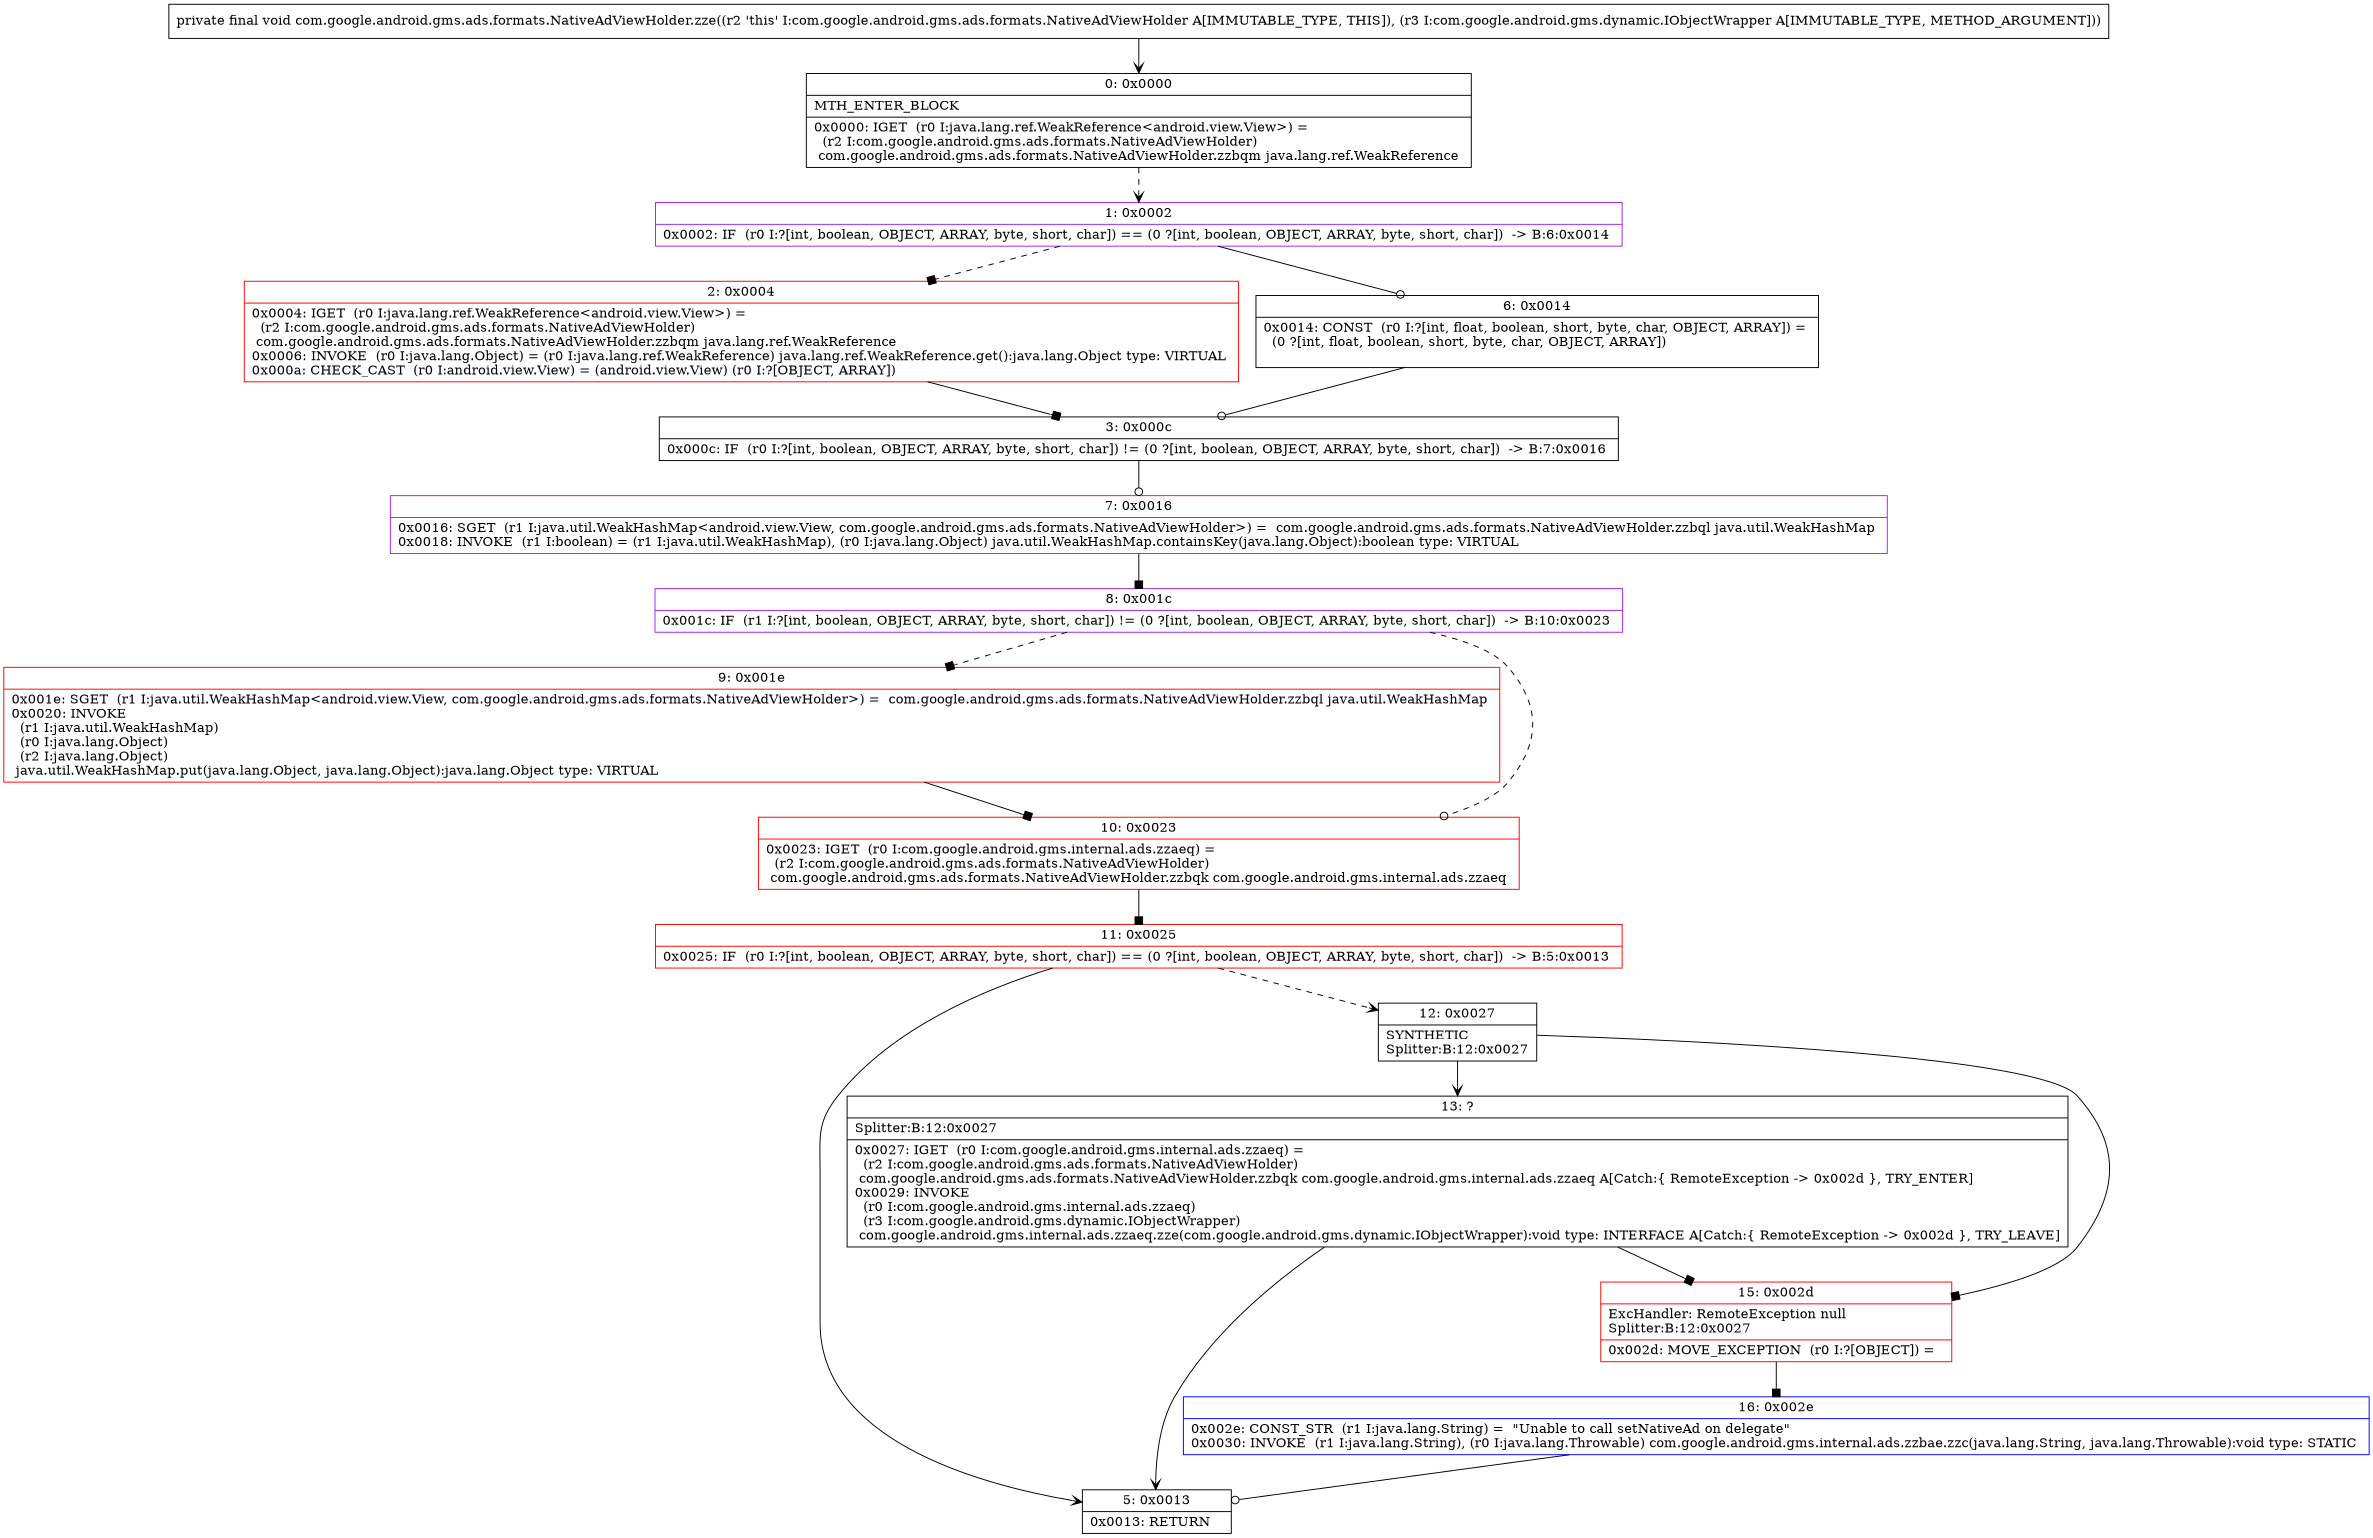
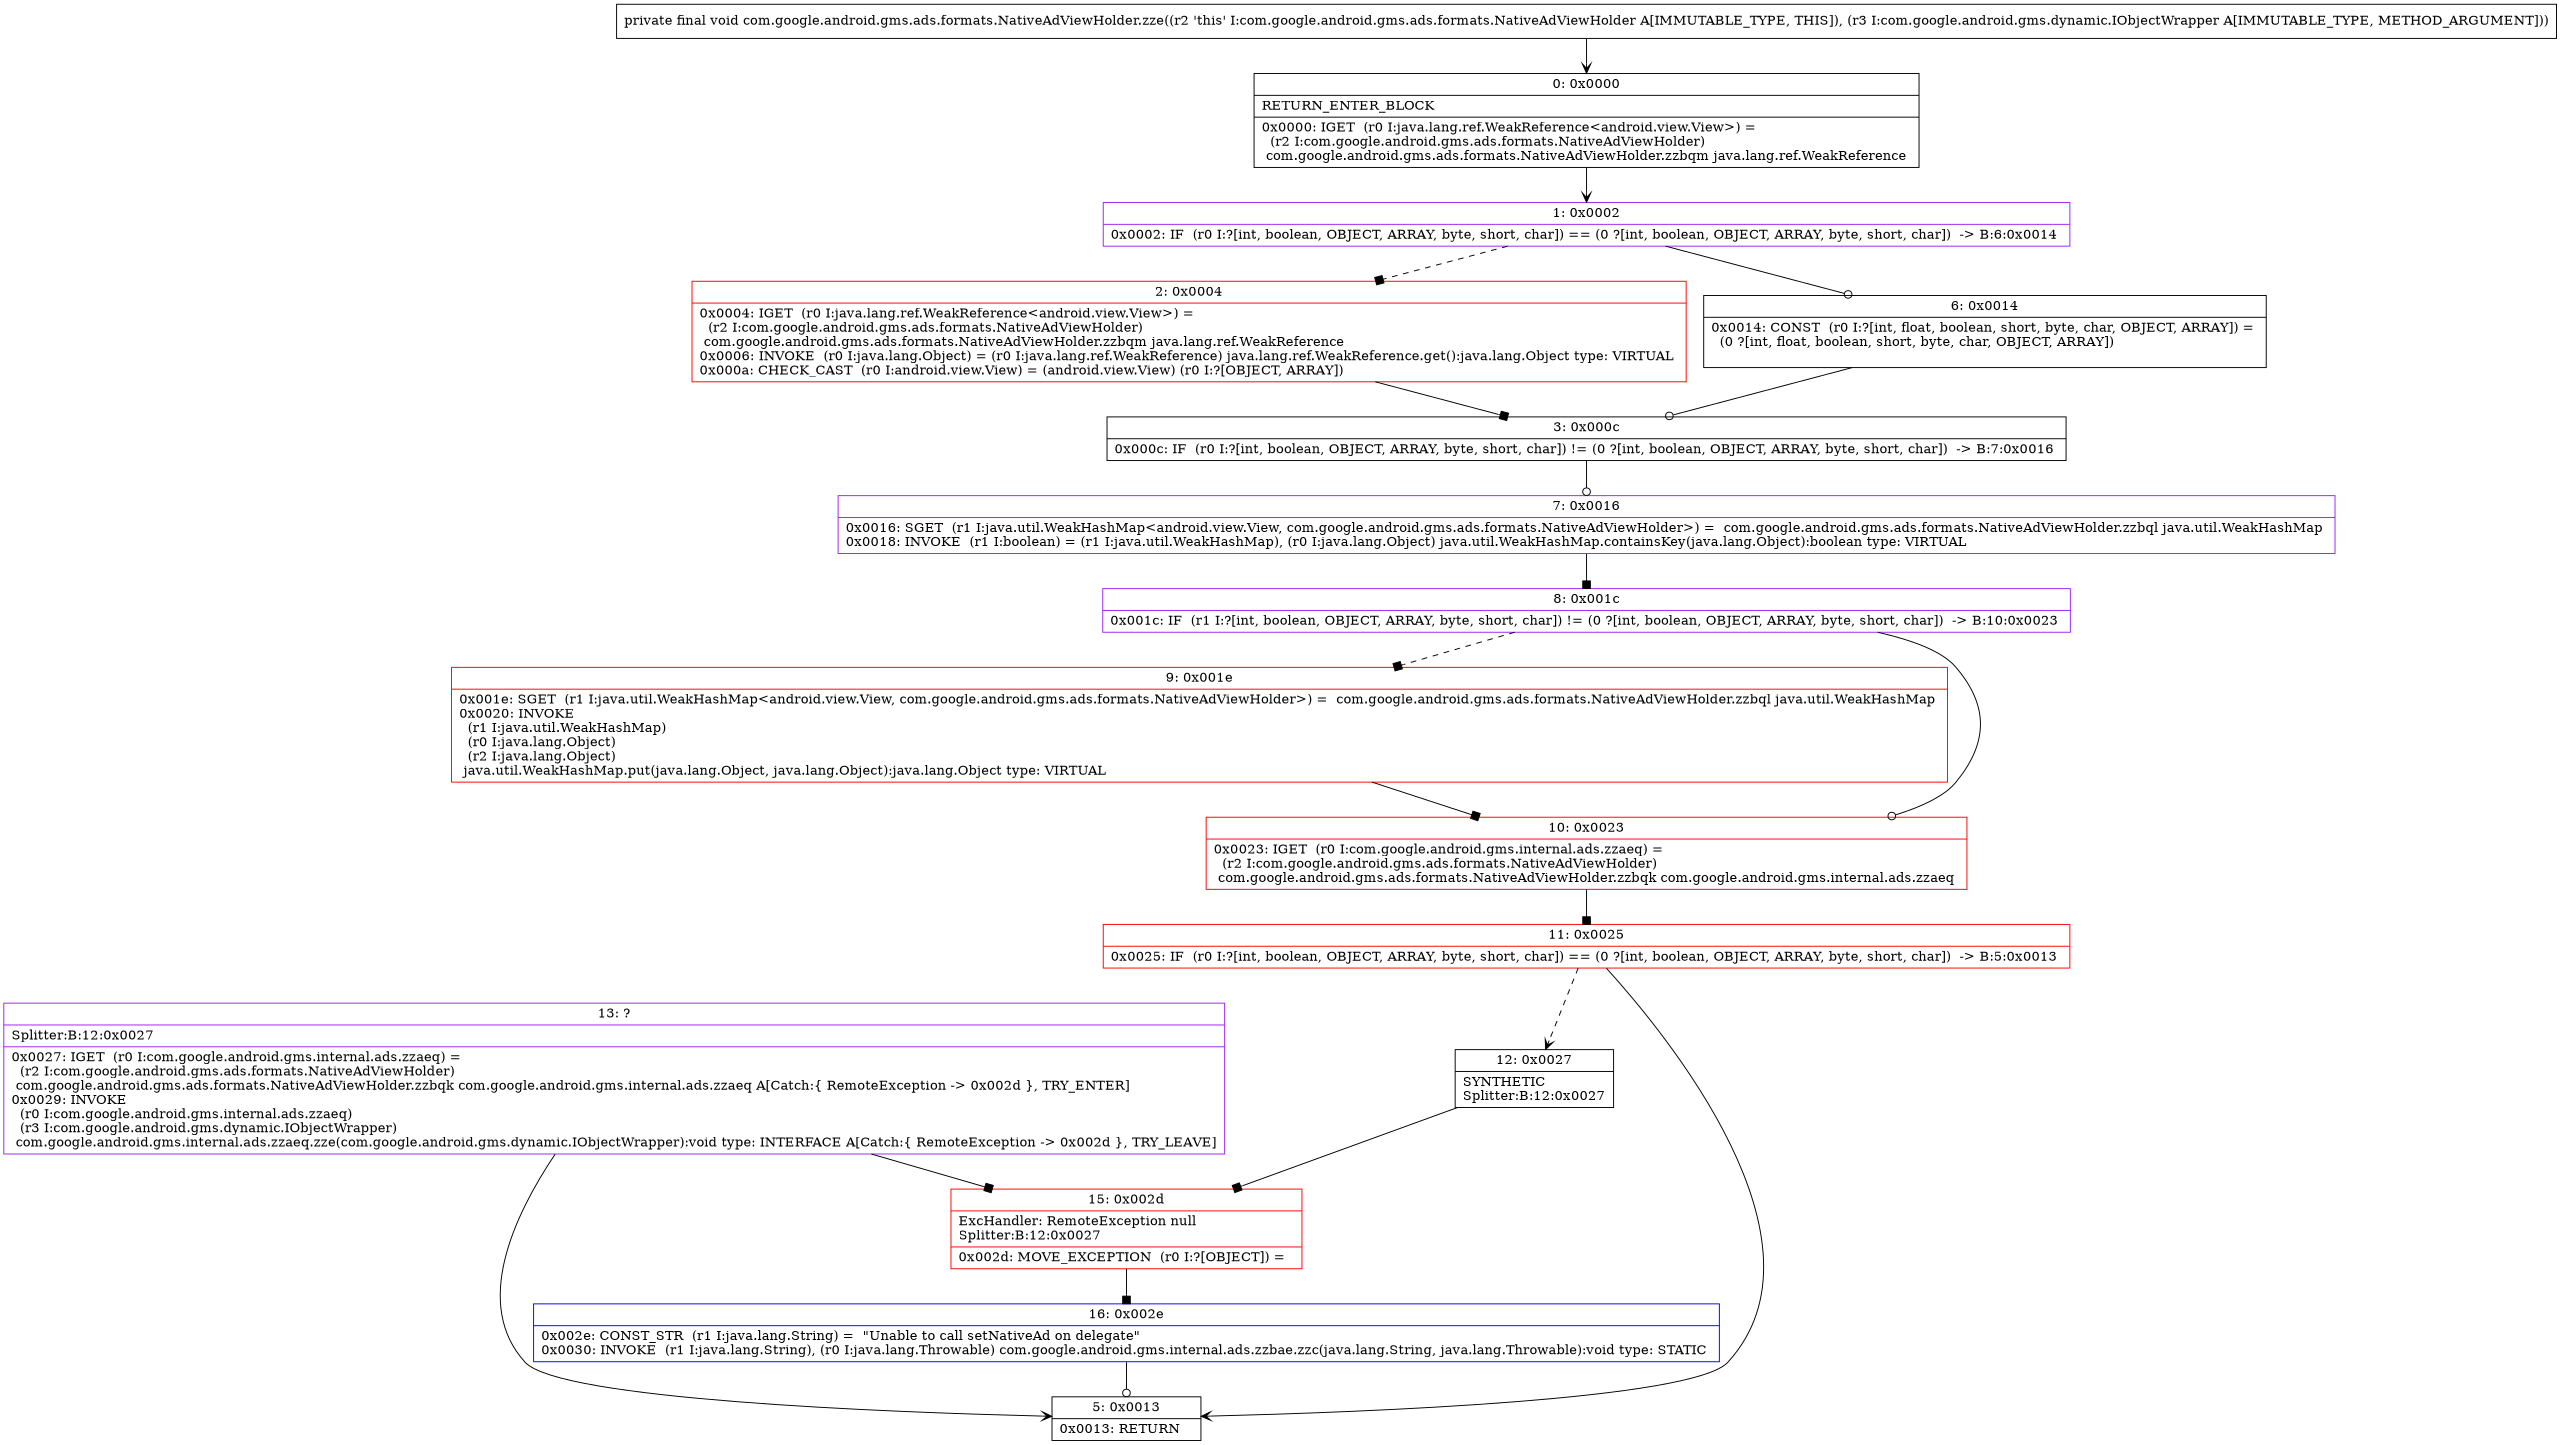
node "0: 0x0000": text "MTH_ENTER_BLOCK" -> "RETURN_ENTER_BLOCK"
edge "0: 0x0000" -> "1: 0x0002": style dashed -> solid
edge "8: 0x001c" -> "10: 0x0023": style dashed -> solid
edge "12: 0x0027" -> "13: ?": removed
node "13: ?": color black -> purple
